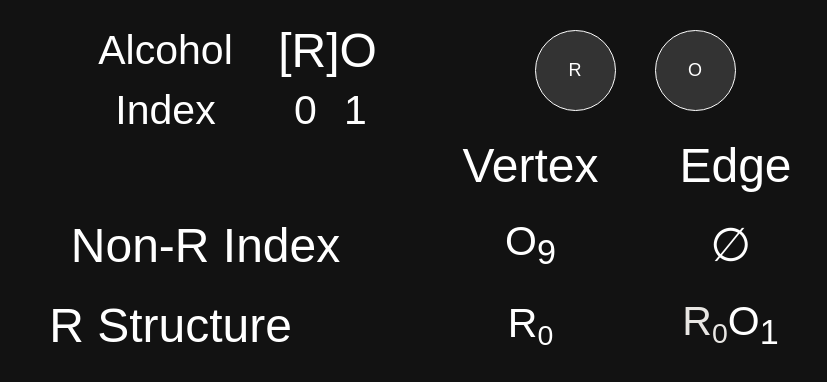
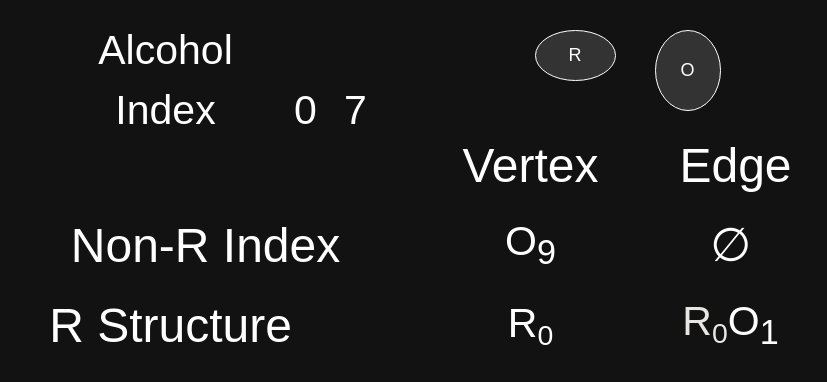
node "[R]O": removed
node "R": size 80x80 -> 80x50
node "O": size 80x80 -> 65x80
node "1": label "1" -> "7"
